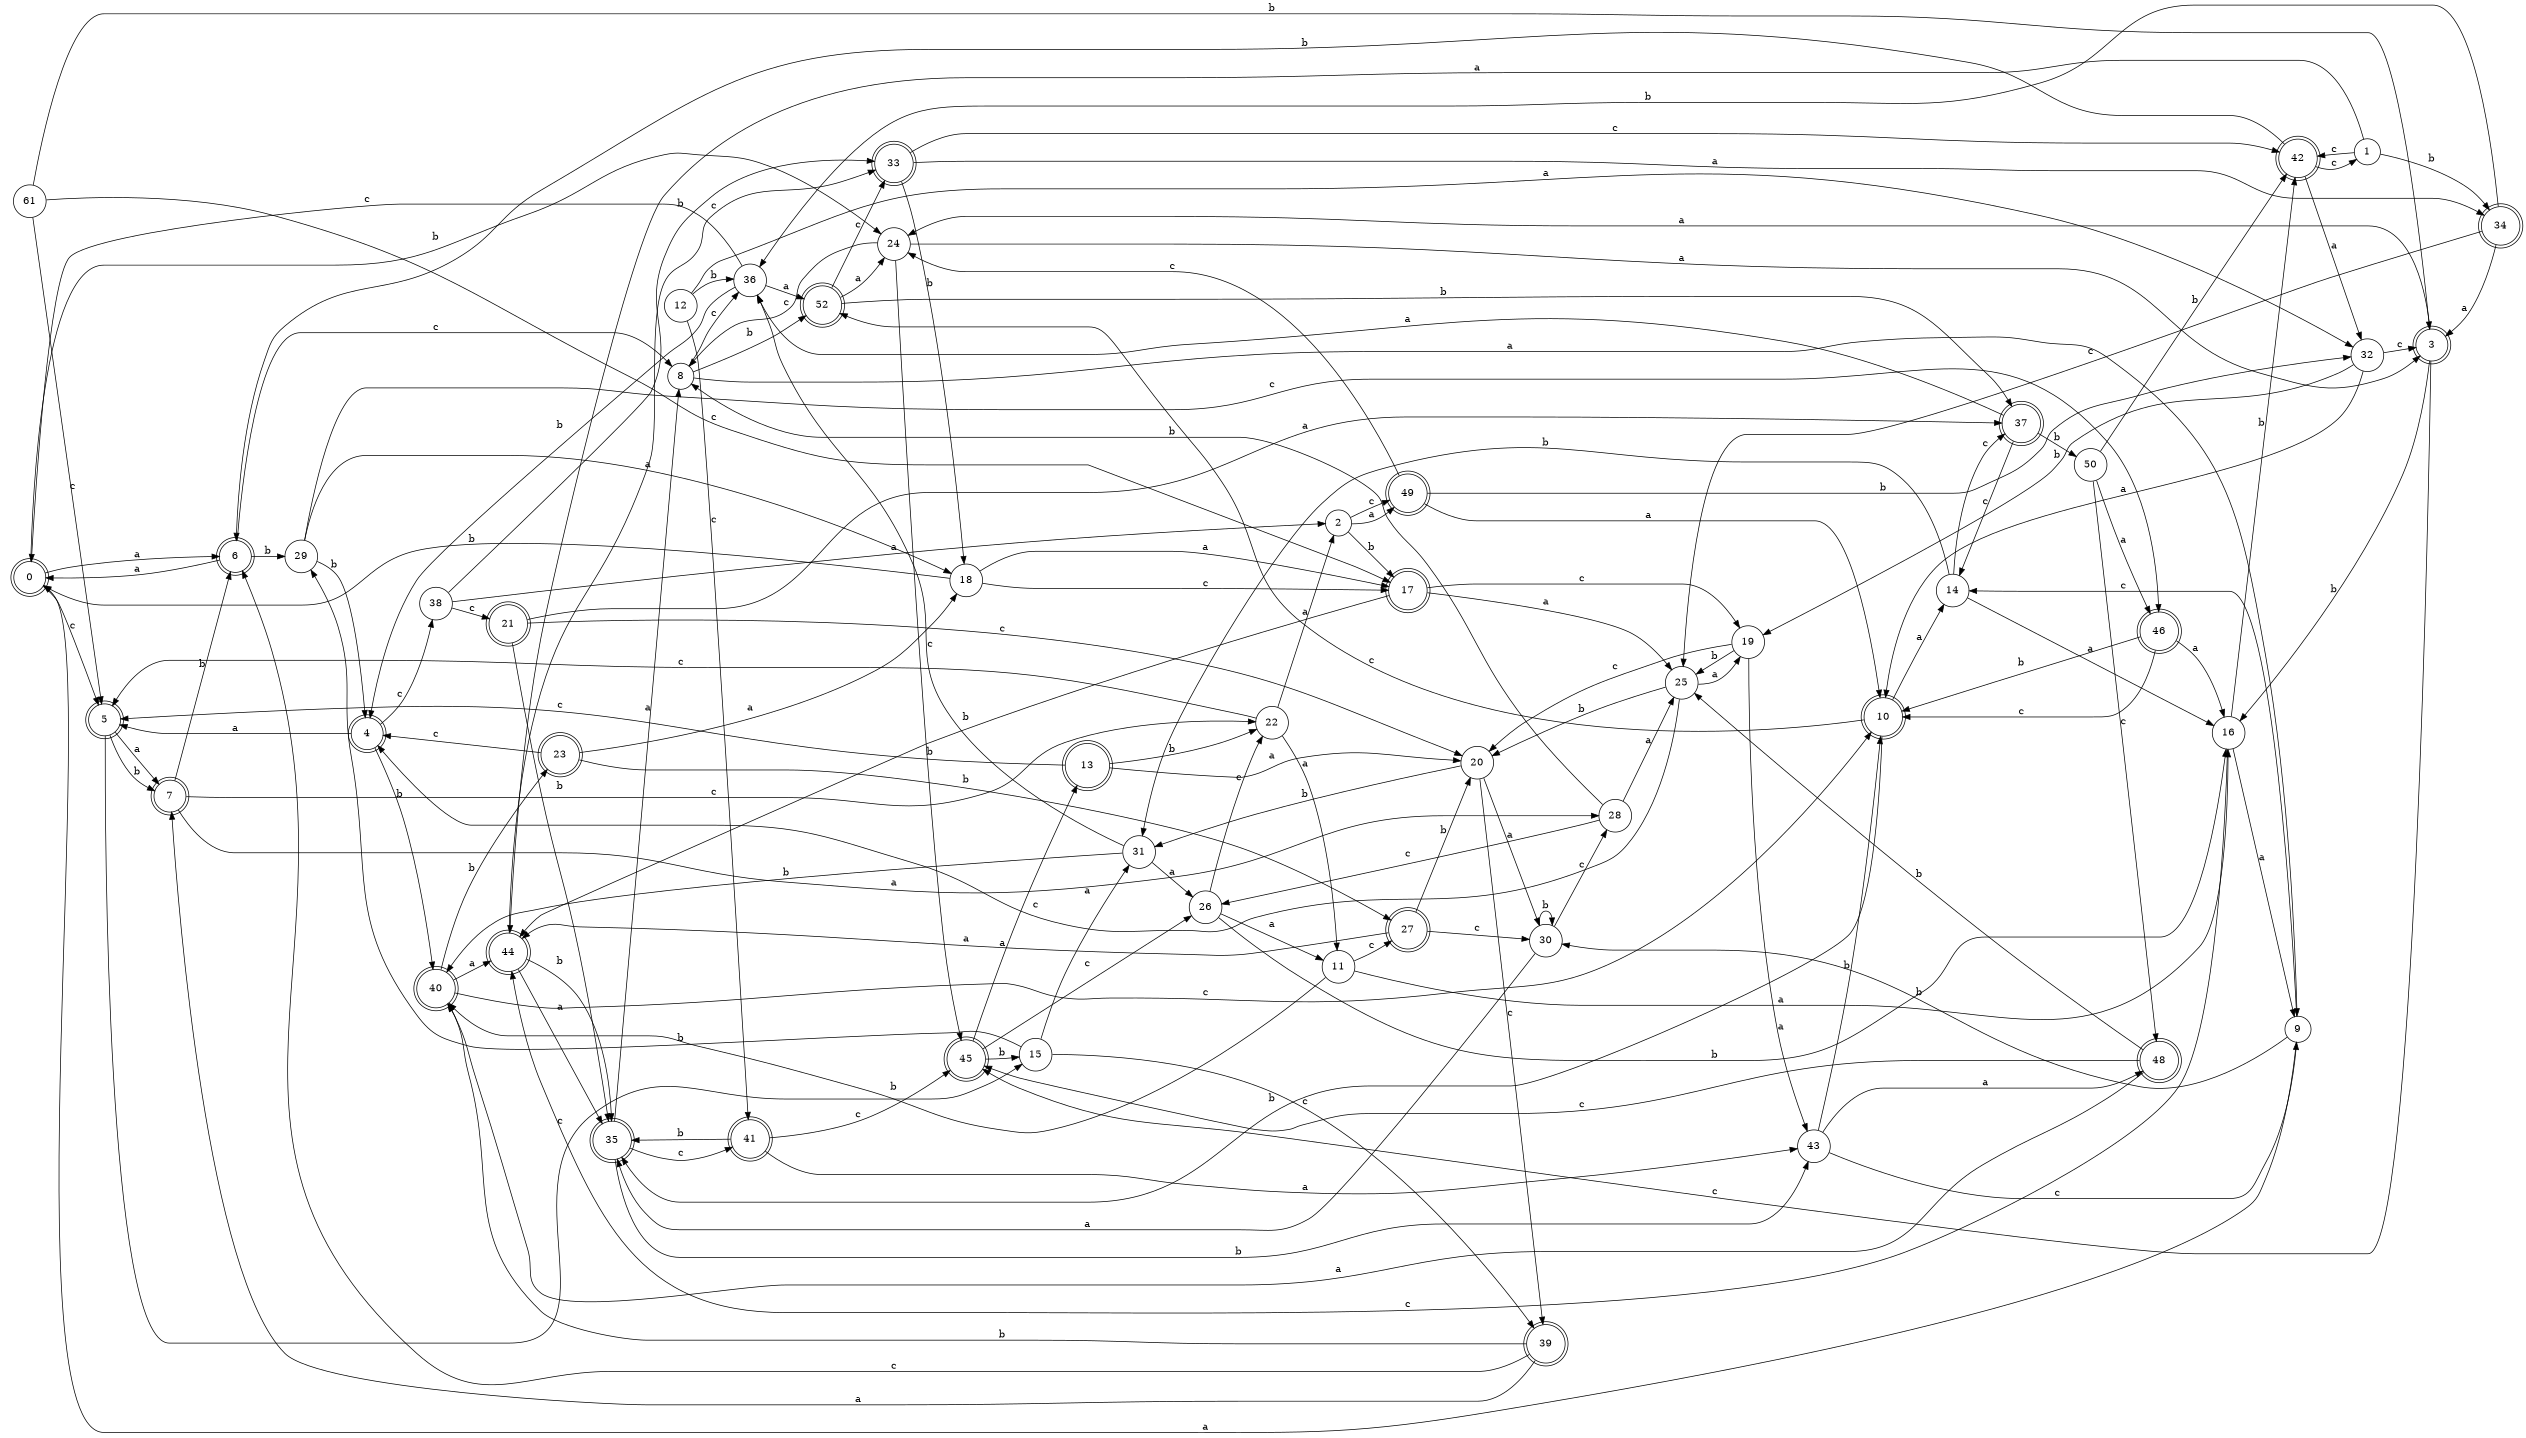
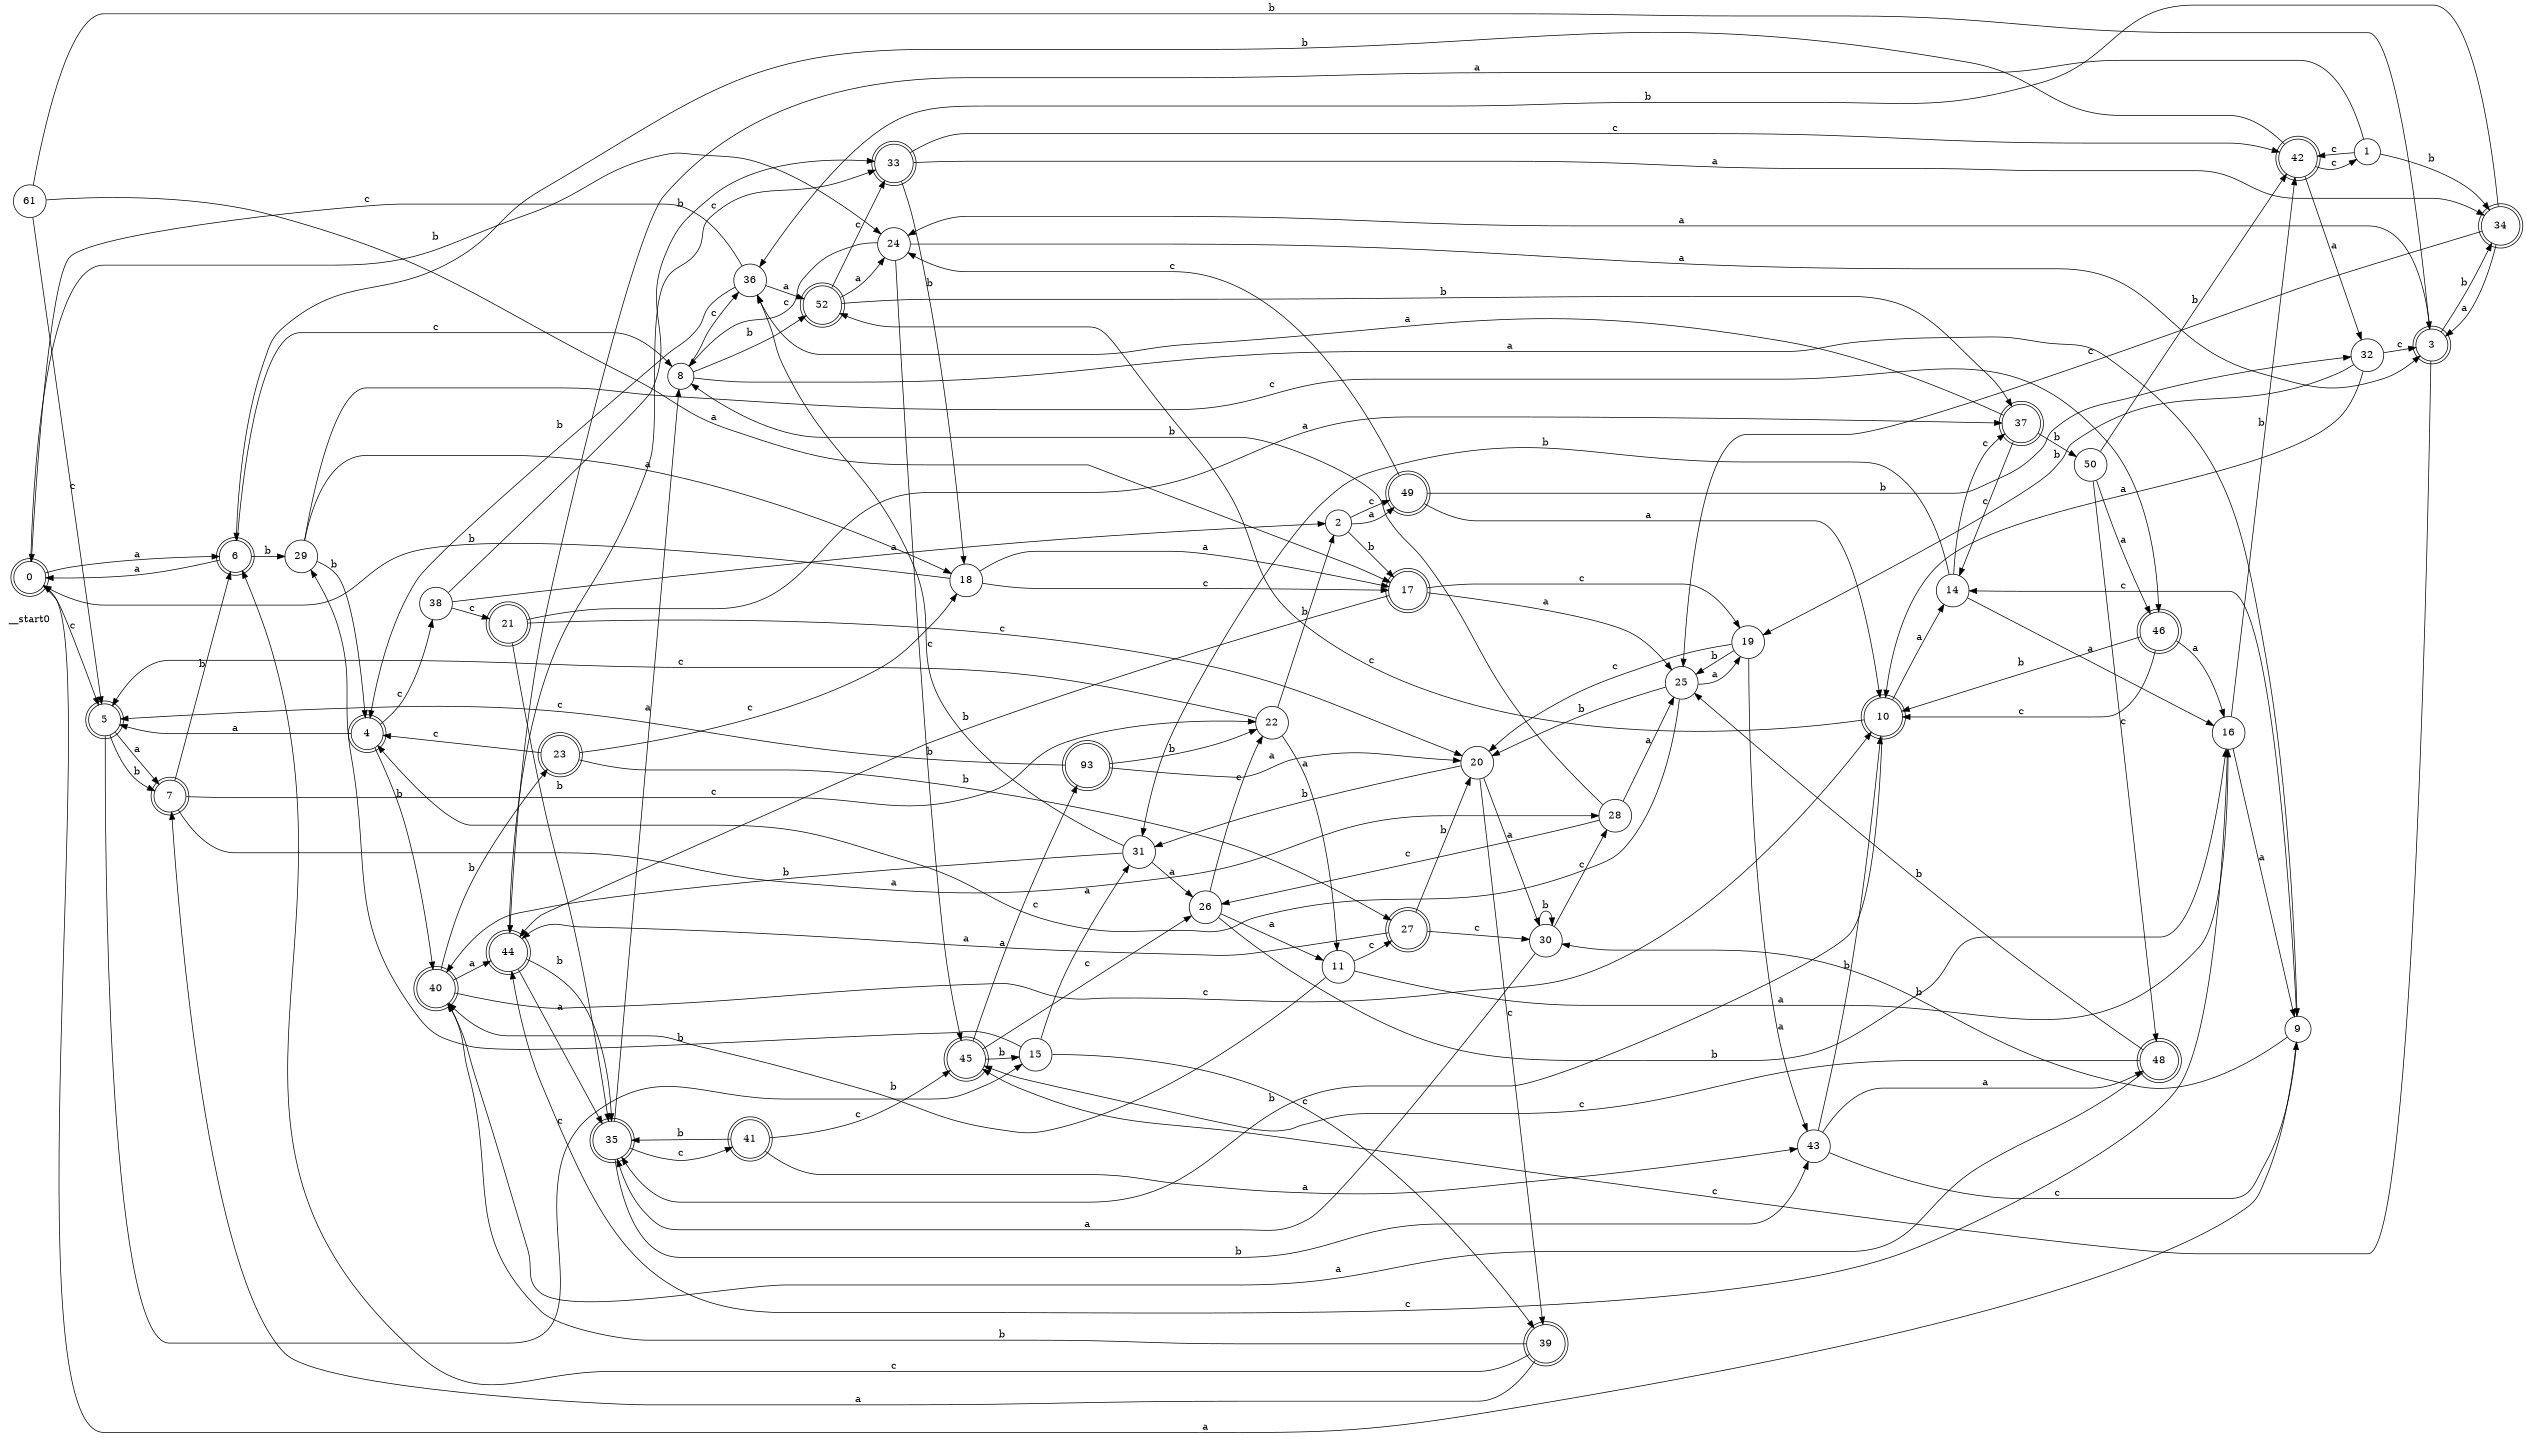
node "12": removed
edge "61" -> "17": label "c" -> "a"
edge "3" -> "16": now "3" -> "34"
edge "22" -> "2": label "a" -> "b"
node "__start0": added
edge "23" -> "18": label "a" -> "c"
node "13": label "13" -> "93"
